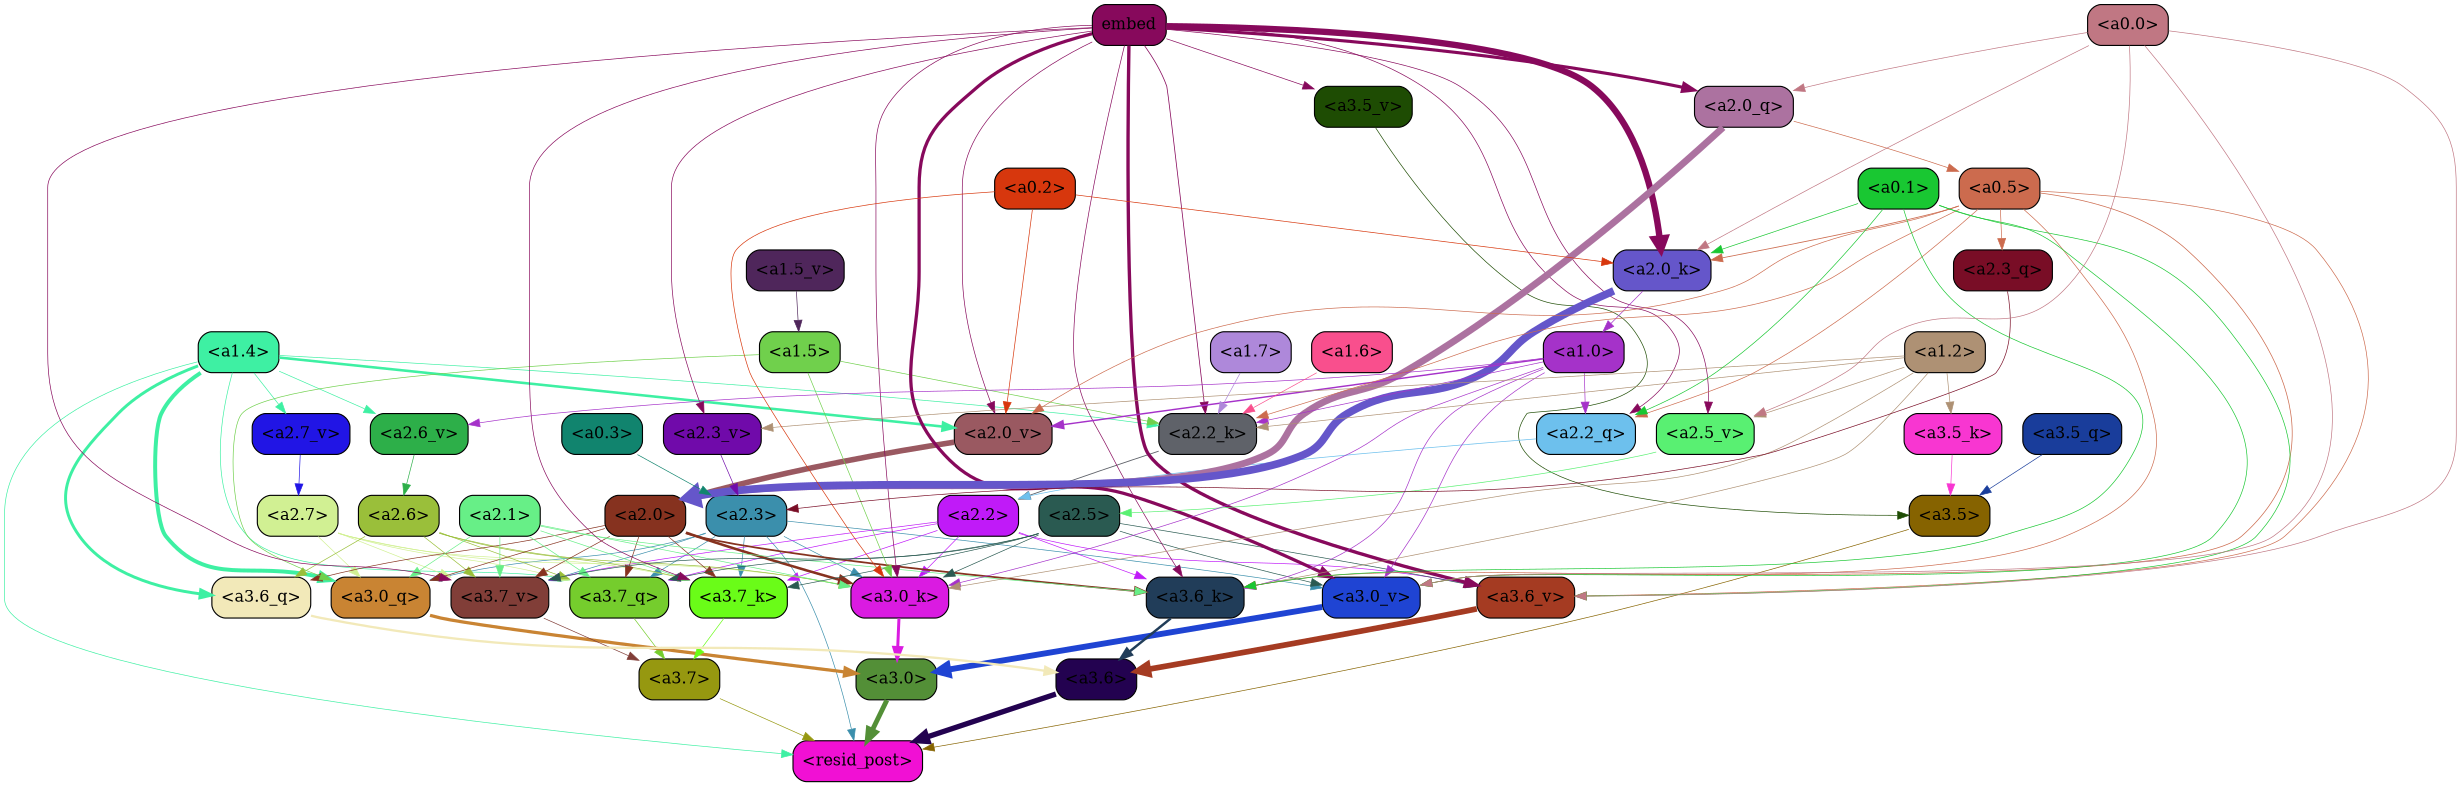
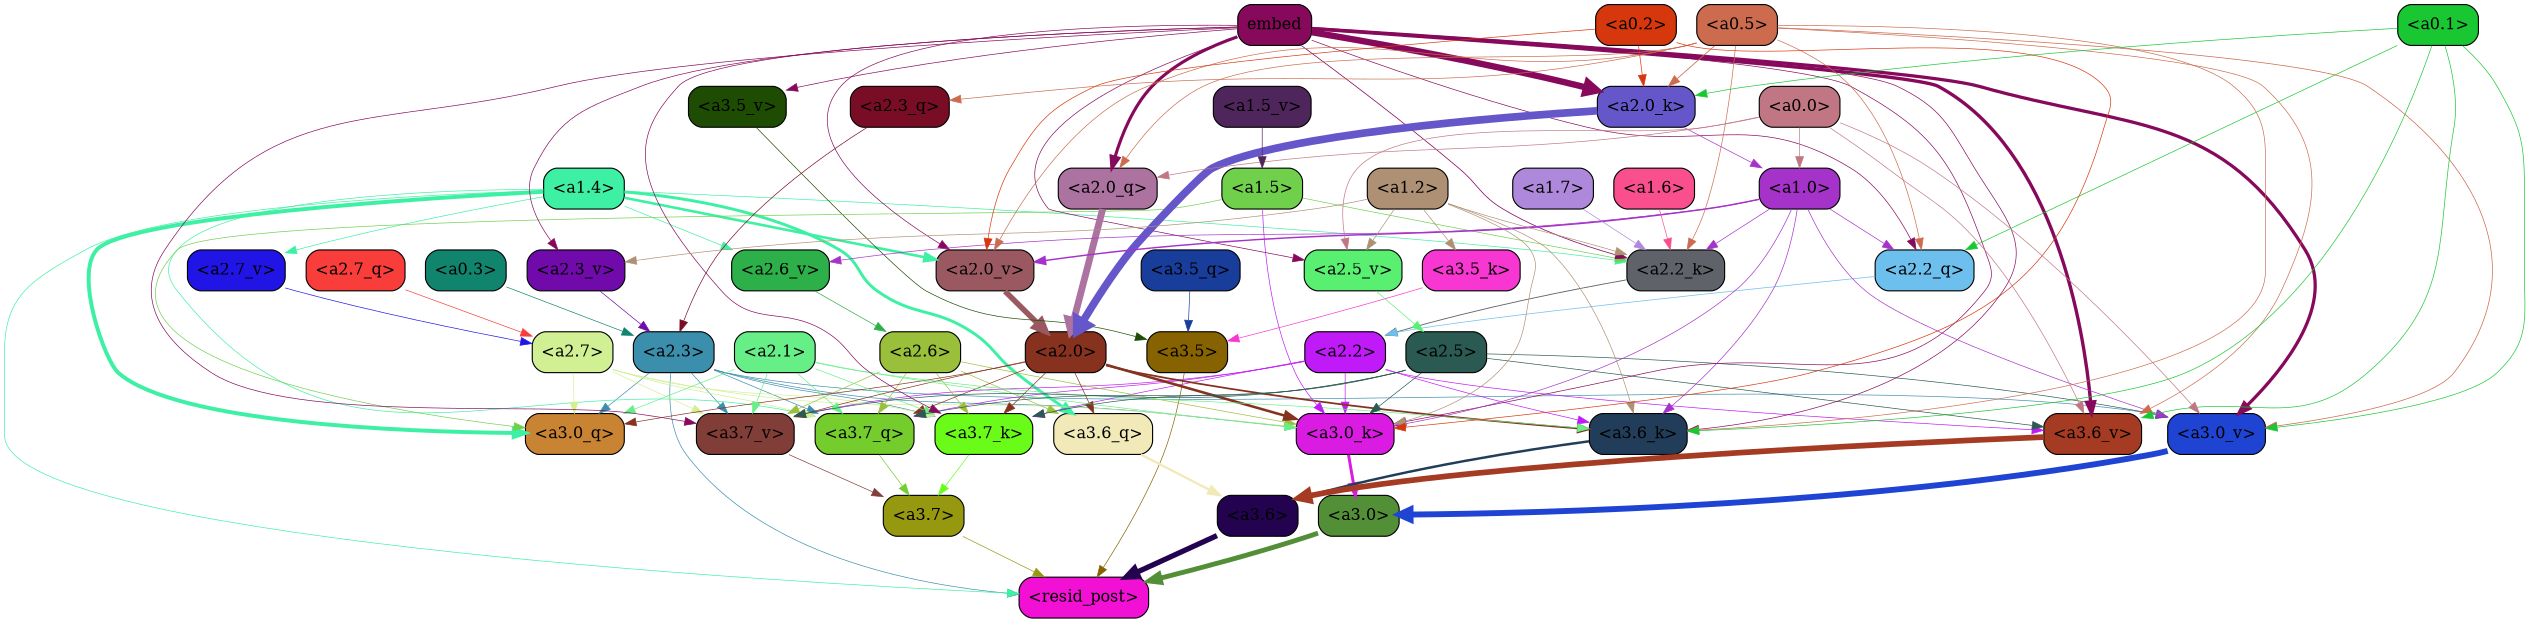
edge "<a2.0_q>" -> "<a0.5>": reversed
edge "<a0.0>" -> "<a2.0_k>": now "<a0.0>" -> "<a1.0>"
node "<a2.7_q>": added
edge "<a1.5>" -> "<a3.0_k>": color #70d04c -> #c01af8
edge "<a3.0_q>" -> "<a3.0>": removed
